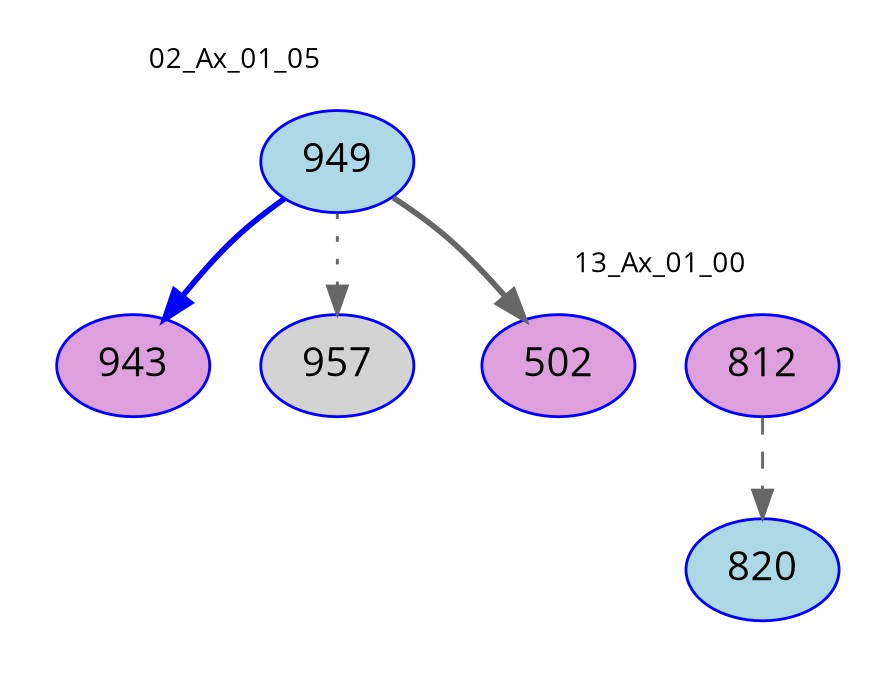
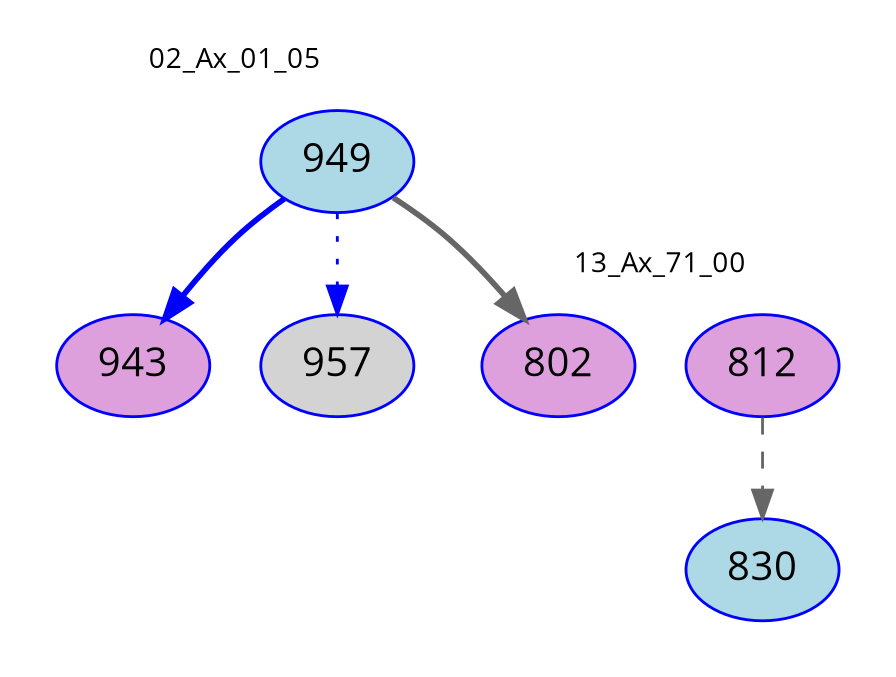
edge "949" -> "957": color gray40 -> blue
cluster "13_Ax_01_00": label "13_Ax_01_00" -> "13_Ax_71_00"
node "502": label "502" -> "802"
node "820": label "820" -> "830"
